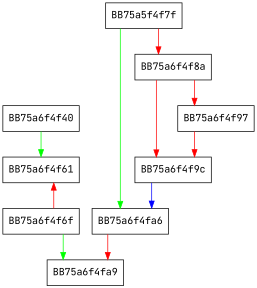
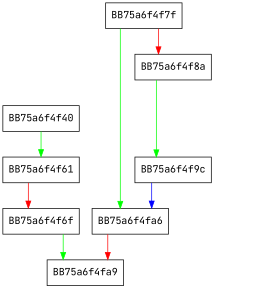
node "BB75a5f4f7f": label "BB75a5f4f7f" -> "BB75a6f4f7f"
edge "BB75a6f4f8a" -> "BB75a6f4f9c": color red -> green
node "BB75a6f4f97": removed
edge "BB75a6f4f6f" -> "BB75a6f4f61": reversed
